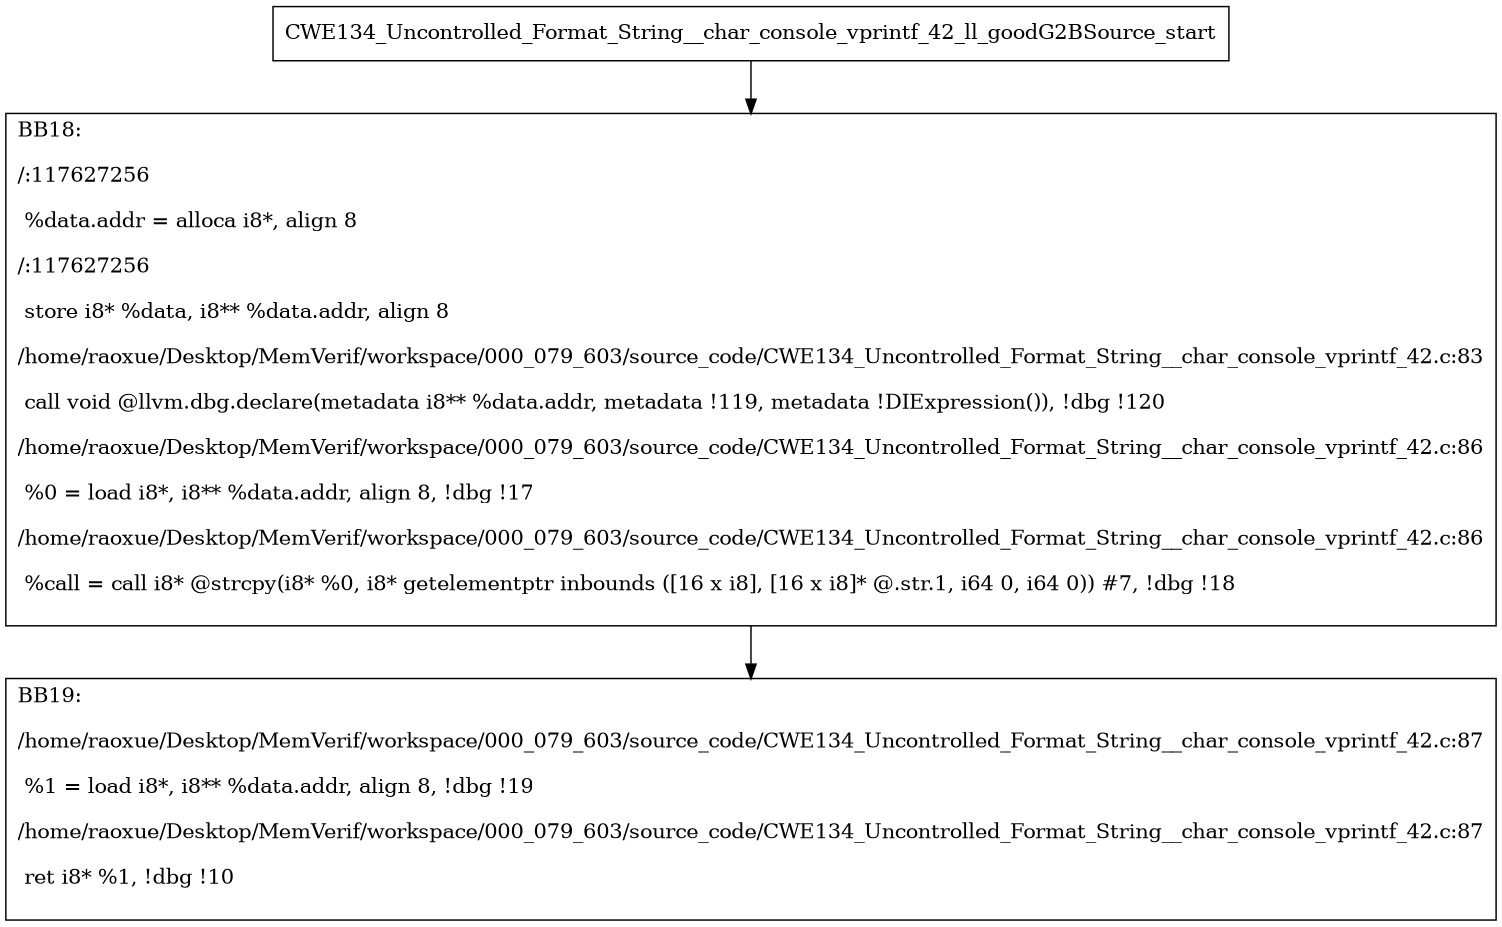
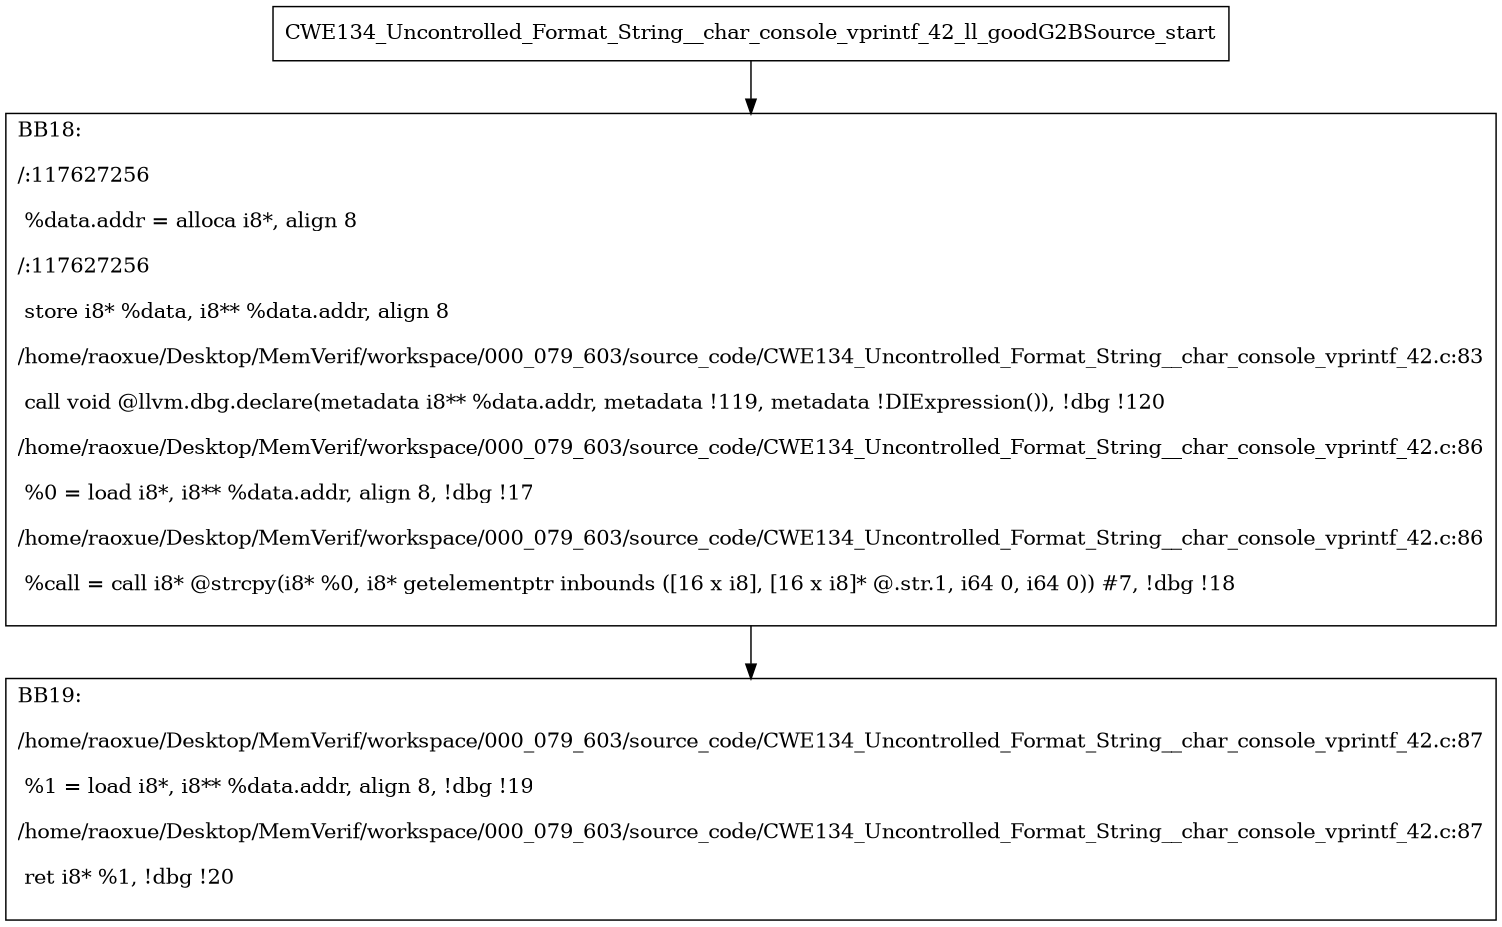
node "BB19:": text "ret i8* %1, !dbg !10" -> "ret i8* %1, !dbg !20"
